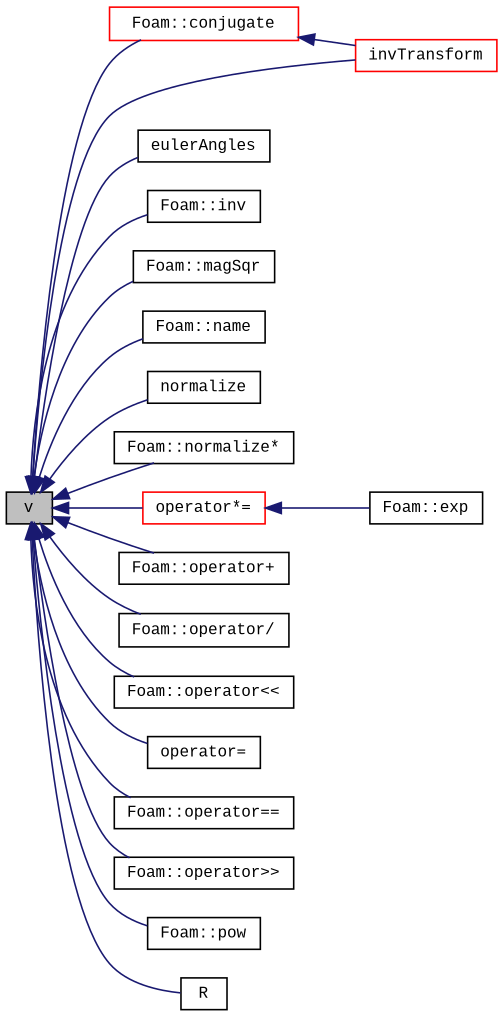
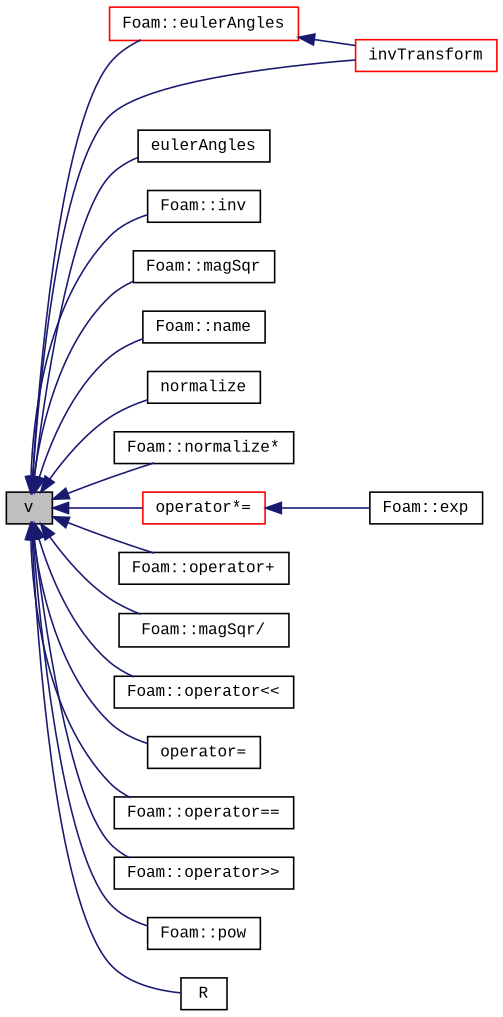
node "Foam::conjugate": label "Foam::conjugate" -> "Foam::eulerAngles"
node "Foam::operator/": label "Foam::operator/" -> "Foam::magSqr/"
